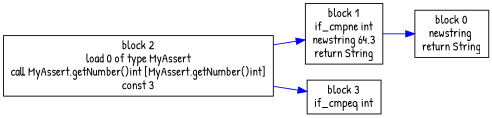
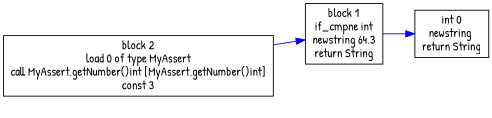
node "block 0 newstring return String": label "block 0 newstring return String" -> "int 0 newstring return String"
node "block 3 if_cmpeq int": removed
